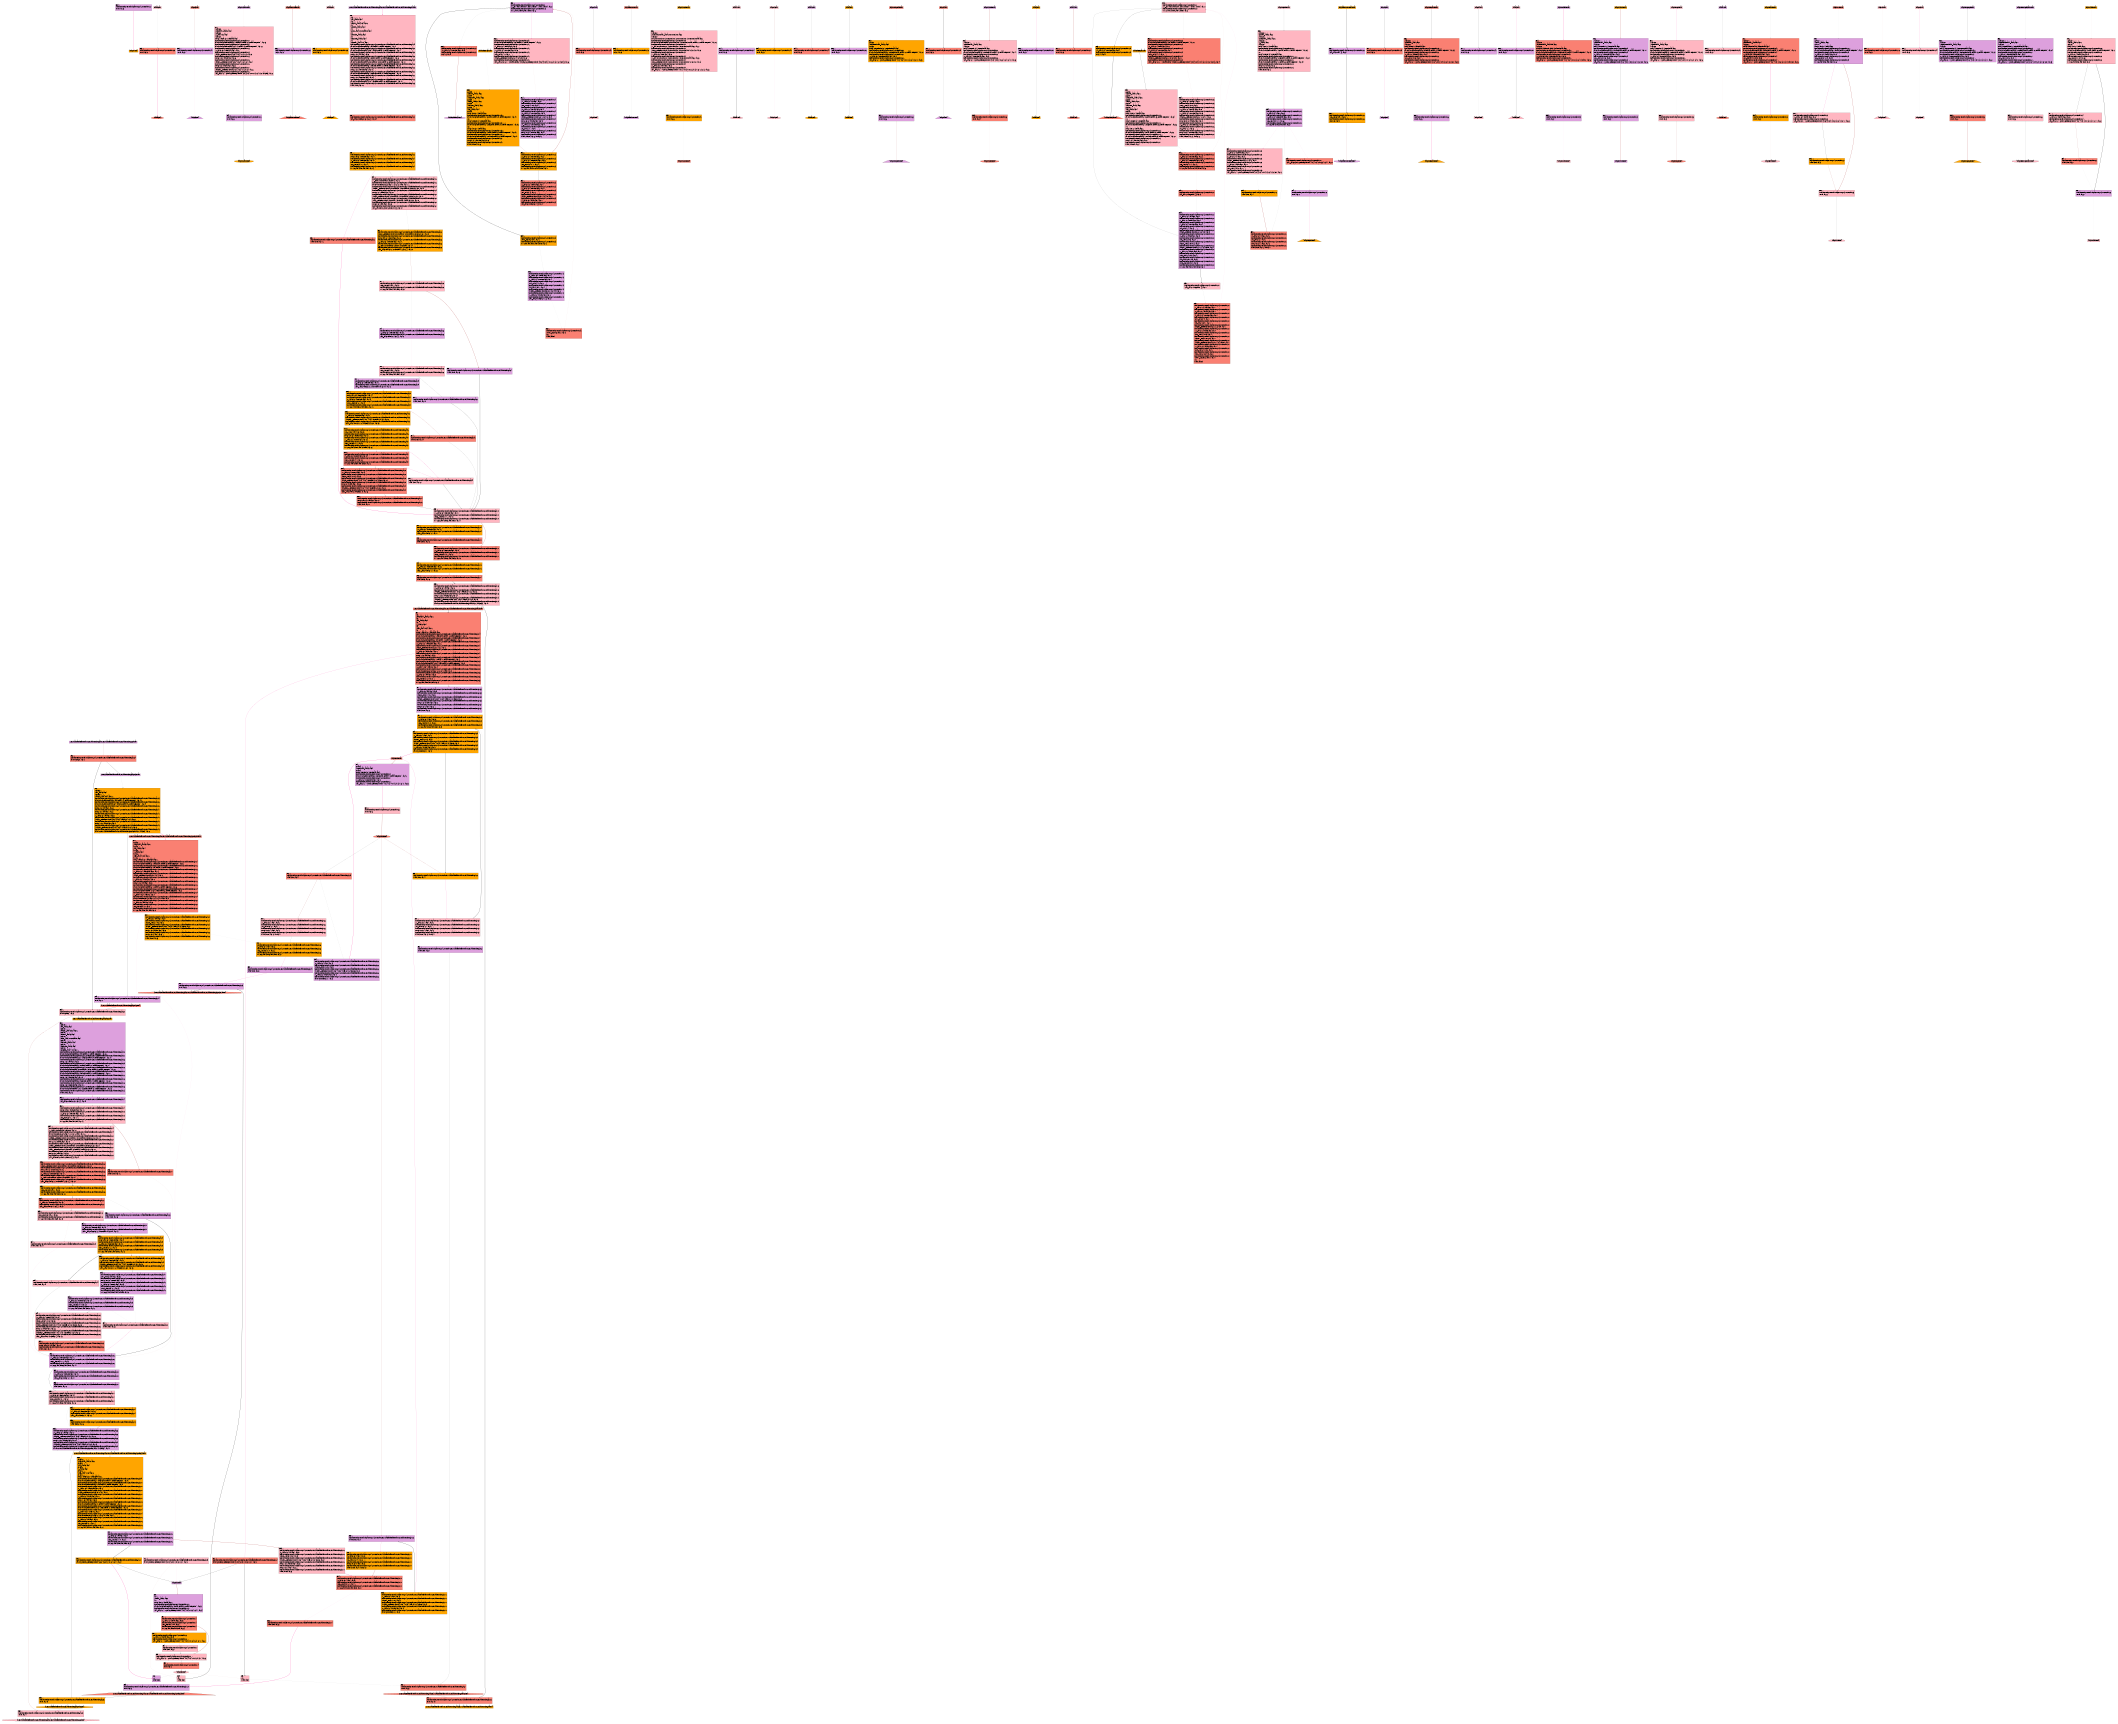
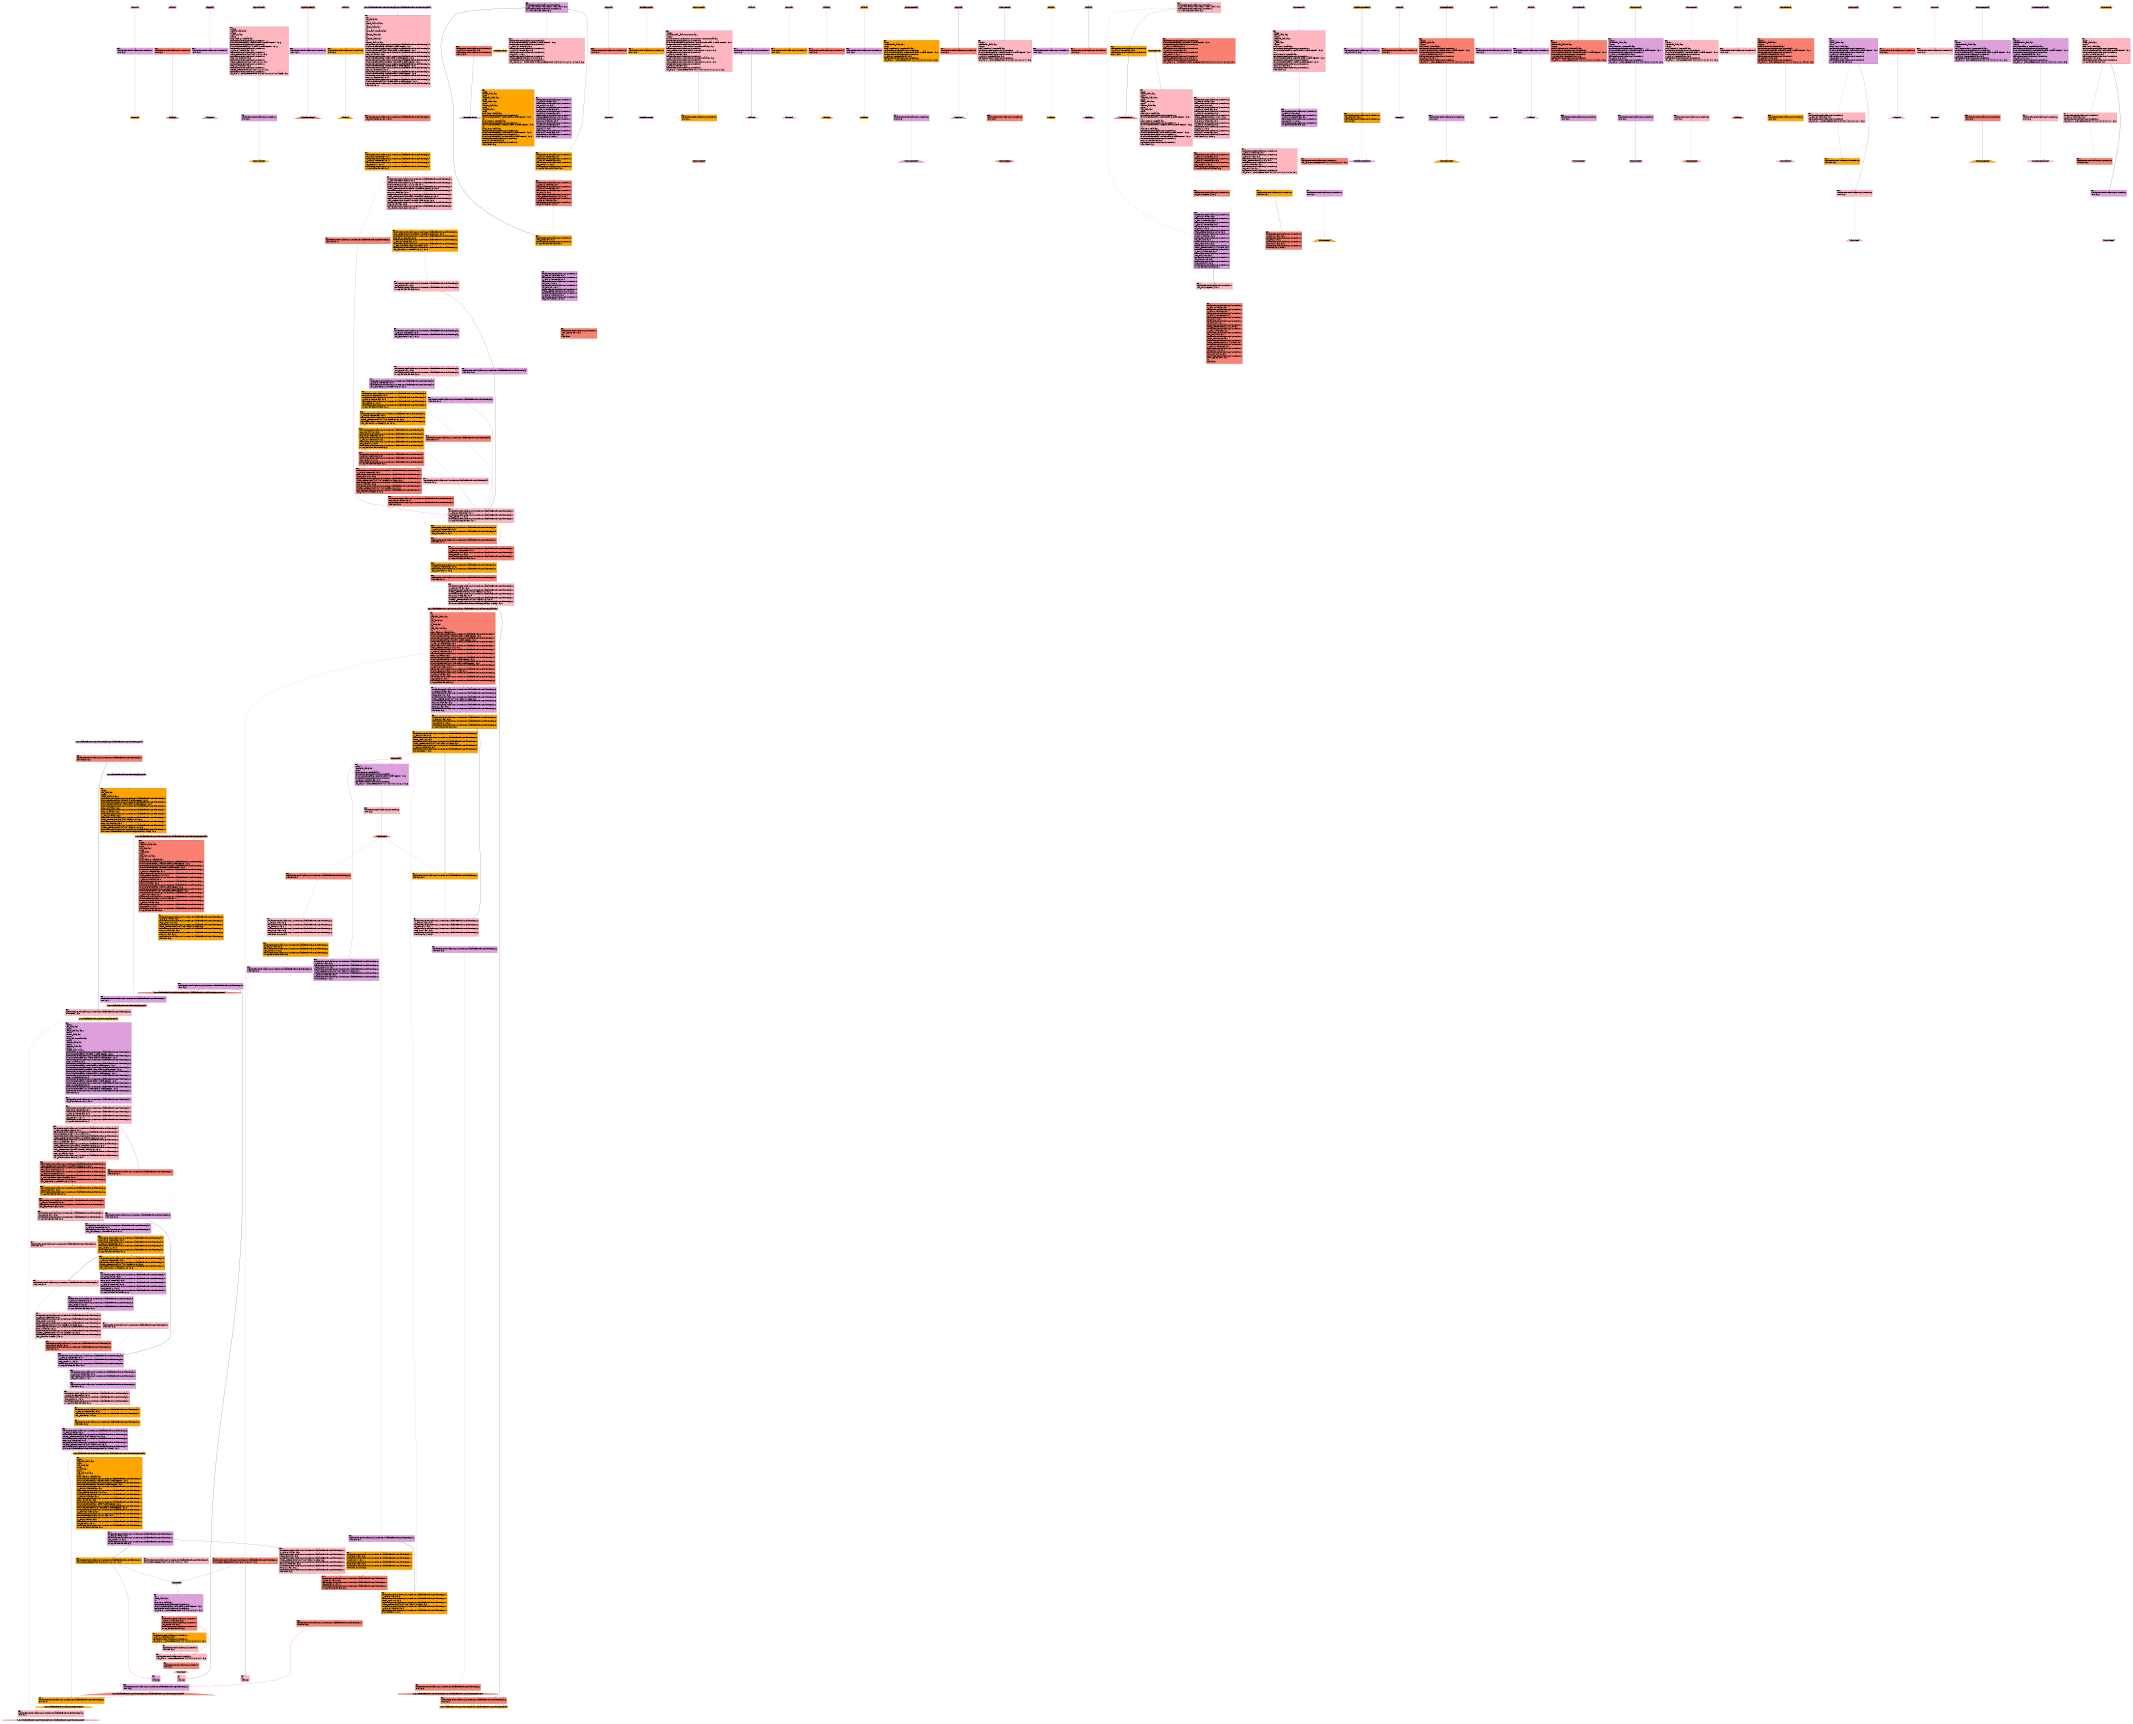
node "io_ll_good1_start": added
